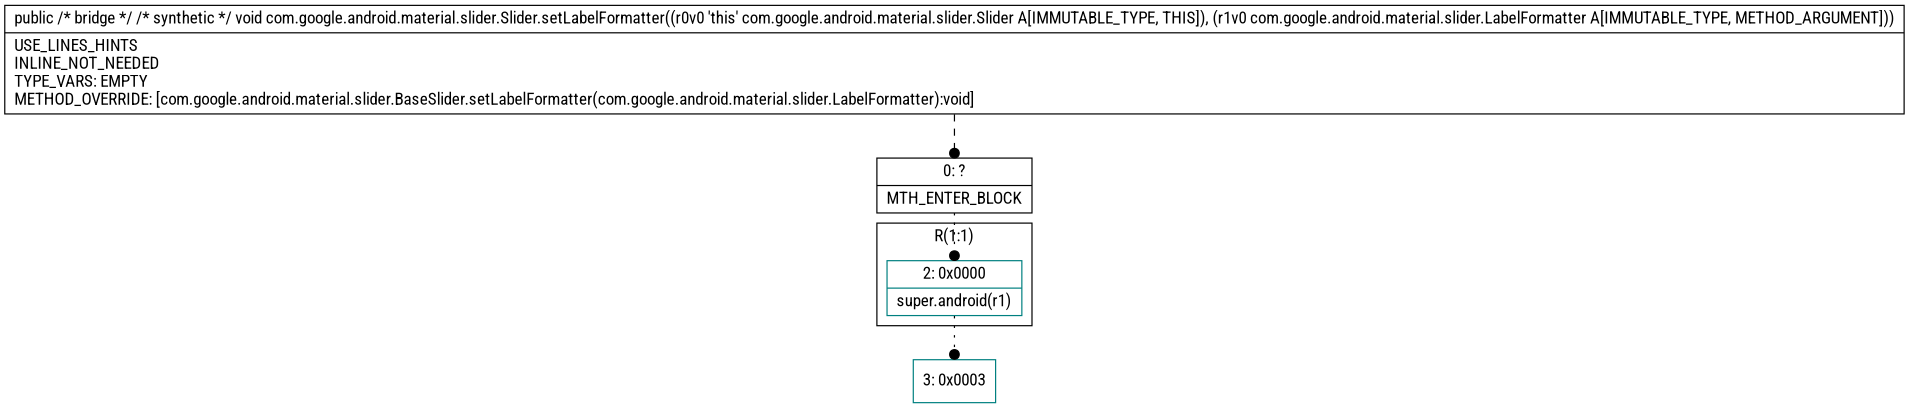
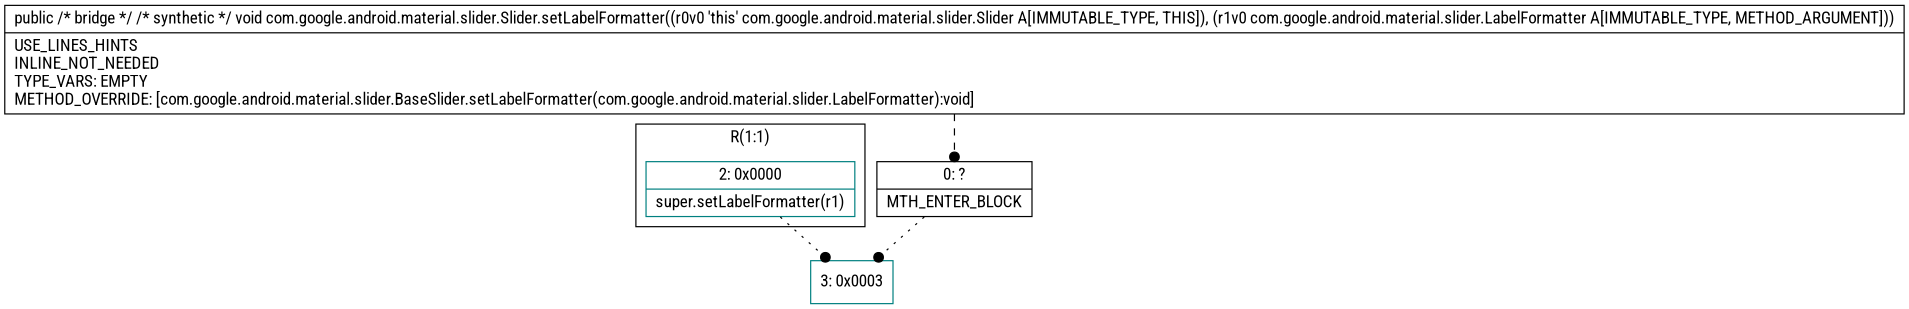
edge "0: ?" -> "2: 0x0000": now "0: ?" -> "3: 0x0003"
node "2: 0x0000": text "super.android(r1)" -> "super.setLabelFormatter(r1)"
